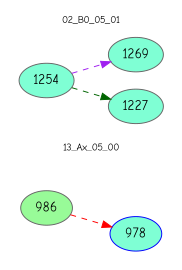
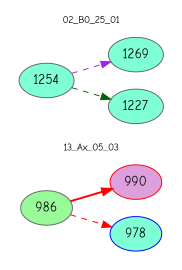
cluster "02_B0_05_01": label "02_B0_05_01" -> "02_B0_25_01"
cluster "13_Ax_05_00": label "13_Ax_05_00" -> "13_Ax_05_03"
node "990": added
